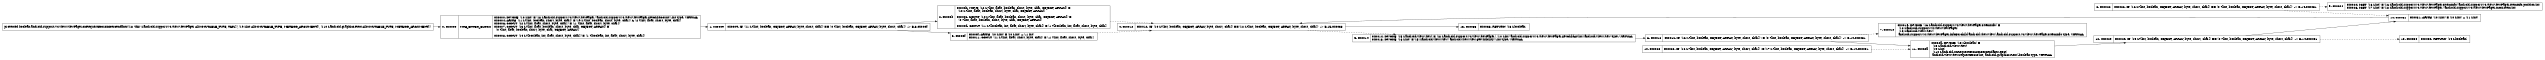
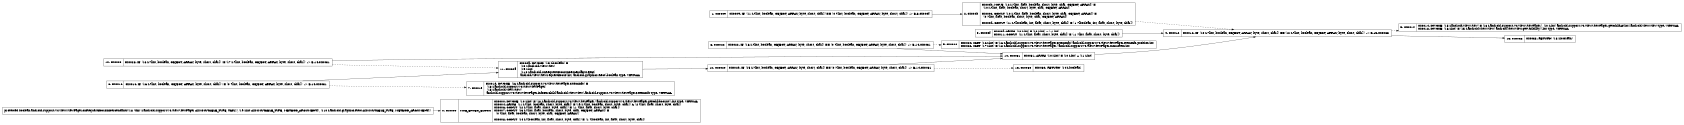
edge "8: 0x0022" -> "14: 0x0031": style dashed -> solid
edge "0: 0x0000" -> "1: 0x0009": removed
edge "1: 0x0009" -> "3: 0x000f": removed
edge "3: 0x000f" -> "4: 0x0012": style dashed -> solid
edge "5: 0x0014" -> "6: 0x001c": removed
edge "10: 0x0028" -> "14: 0x0031": added
